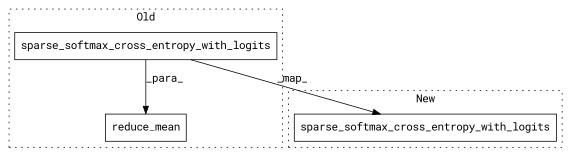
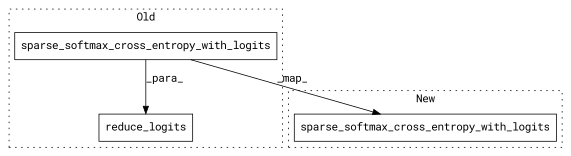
node "reduce_mean": label "reduce_mean" -> "reduce_logits"
